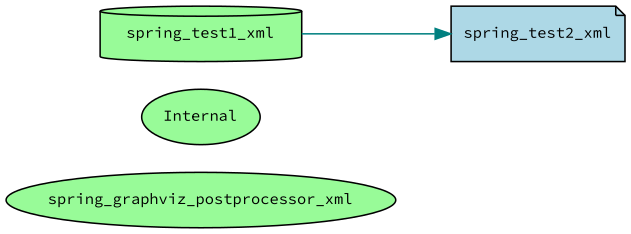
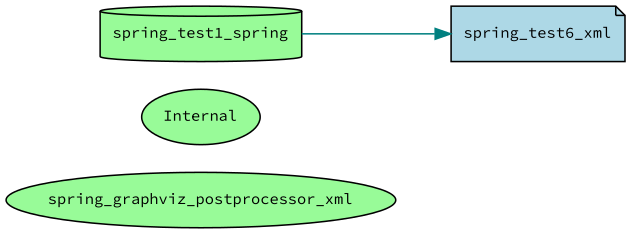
node "spring_test1_xml": label "spring_test1_xml" -> "spring_test1_spring"
node "spring_test2_xml": label "spring_test2_xml" -> "spring_test6_xml"
